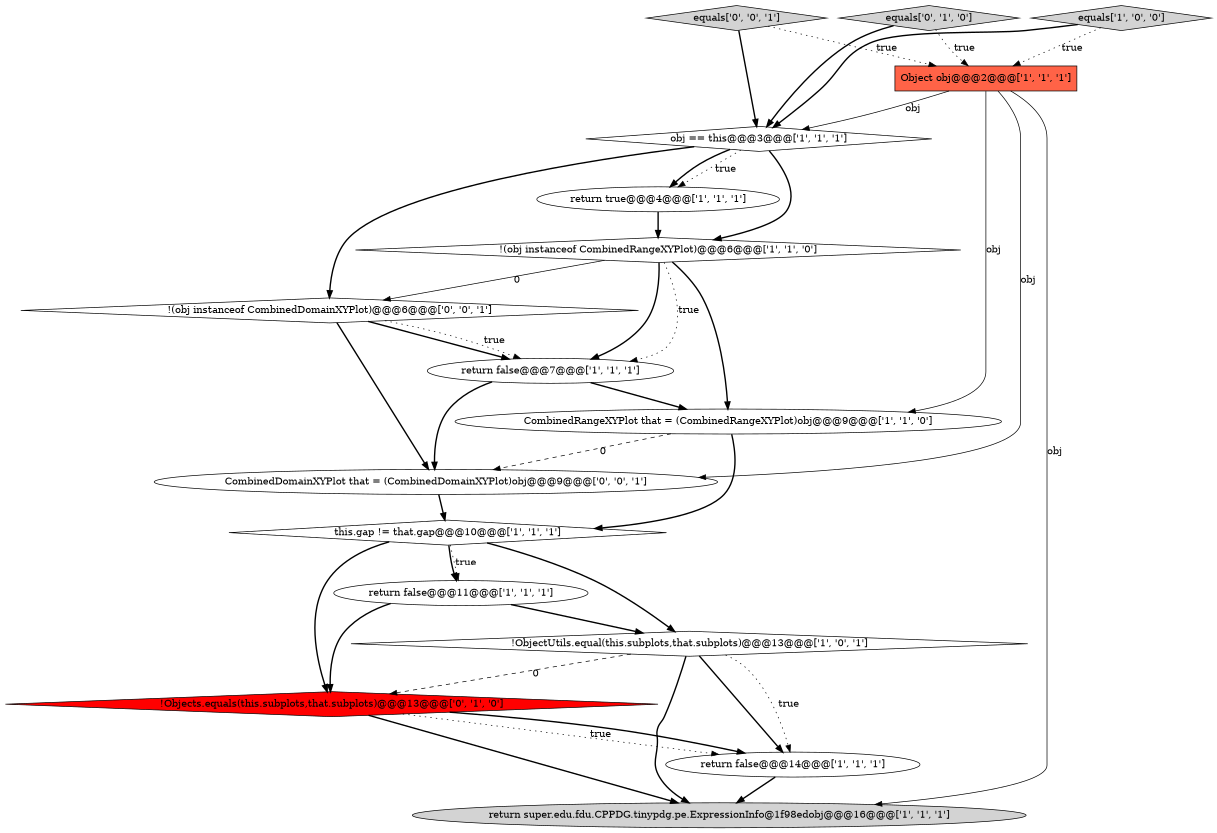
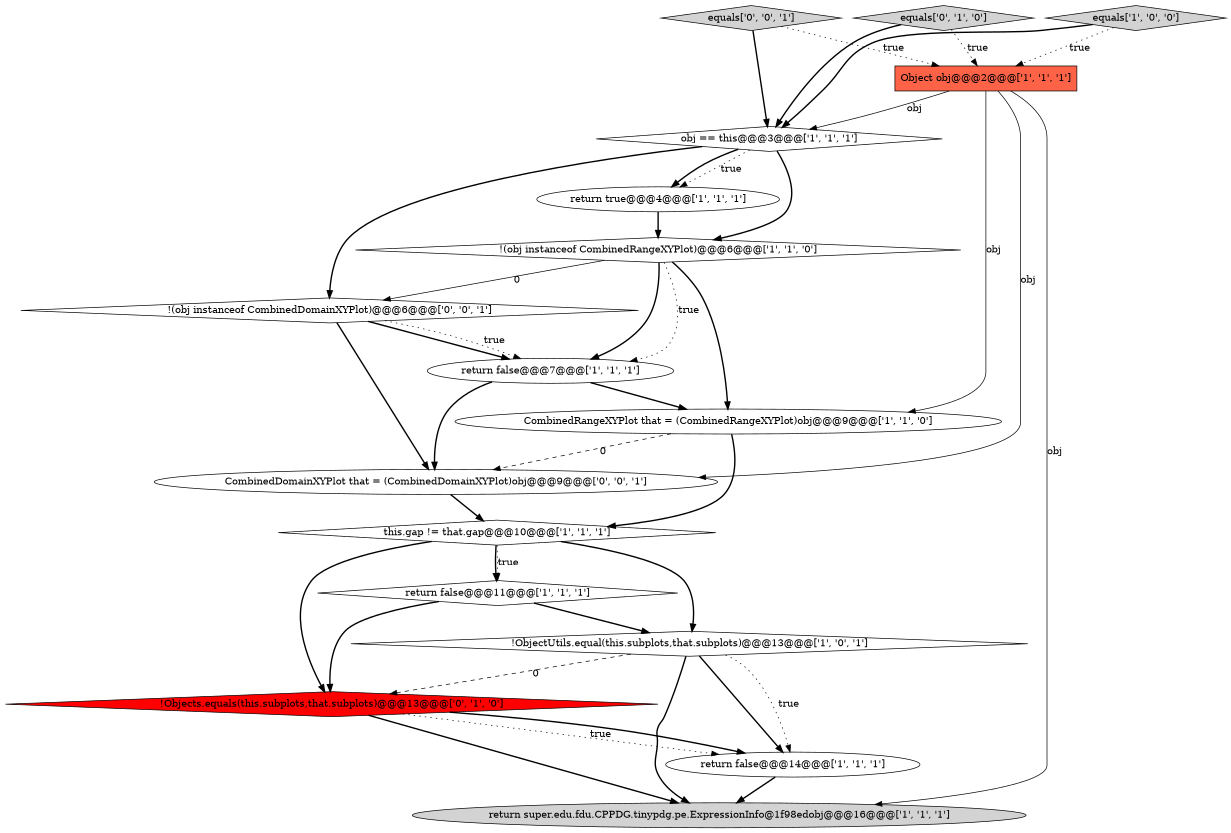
node "return false@@@11@@@['1', '1', '1']": shape ellipse -> diamond
